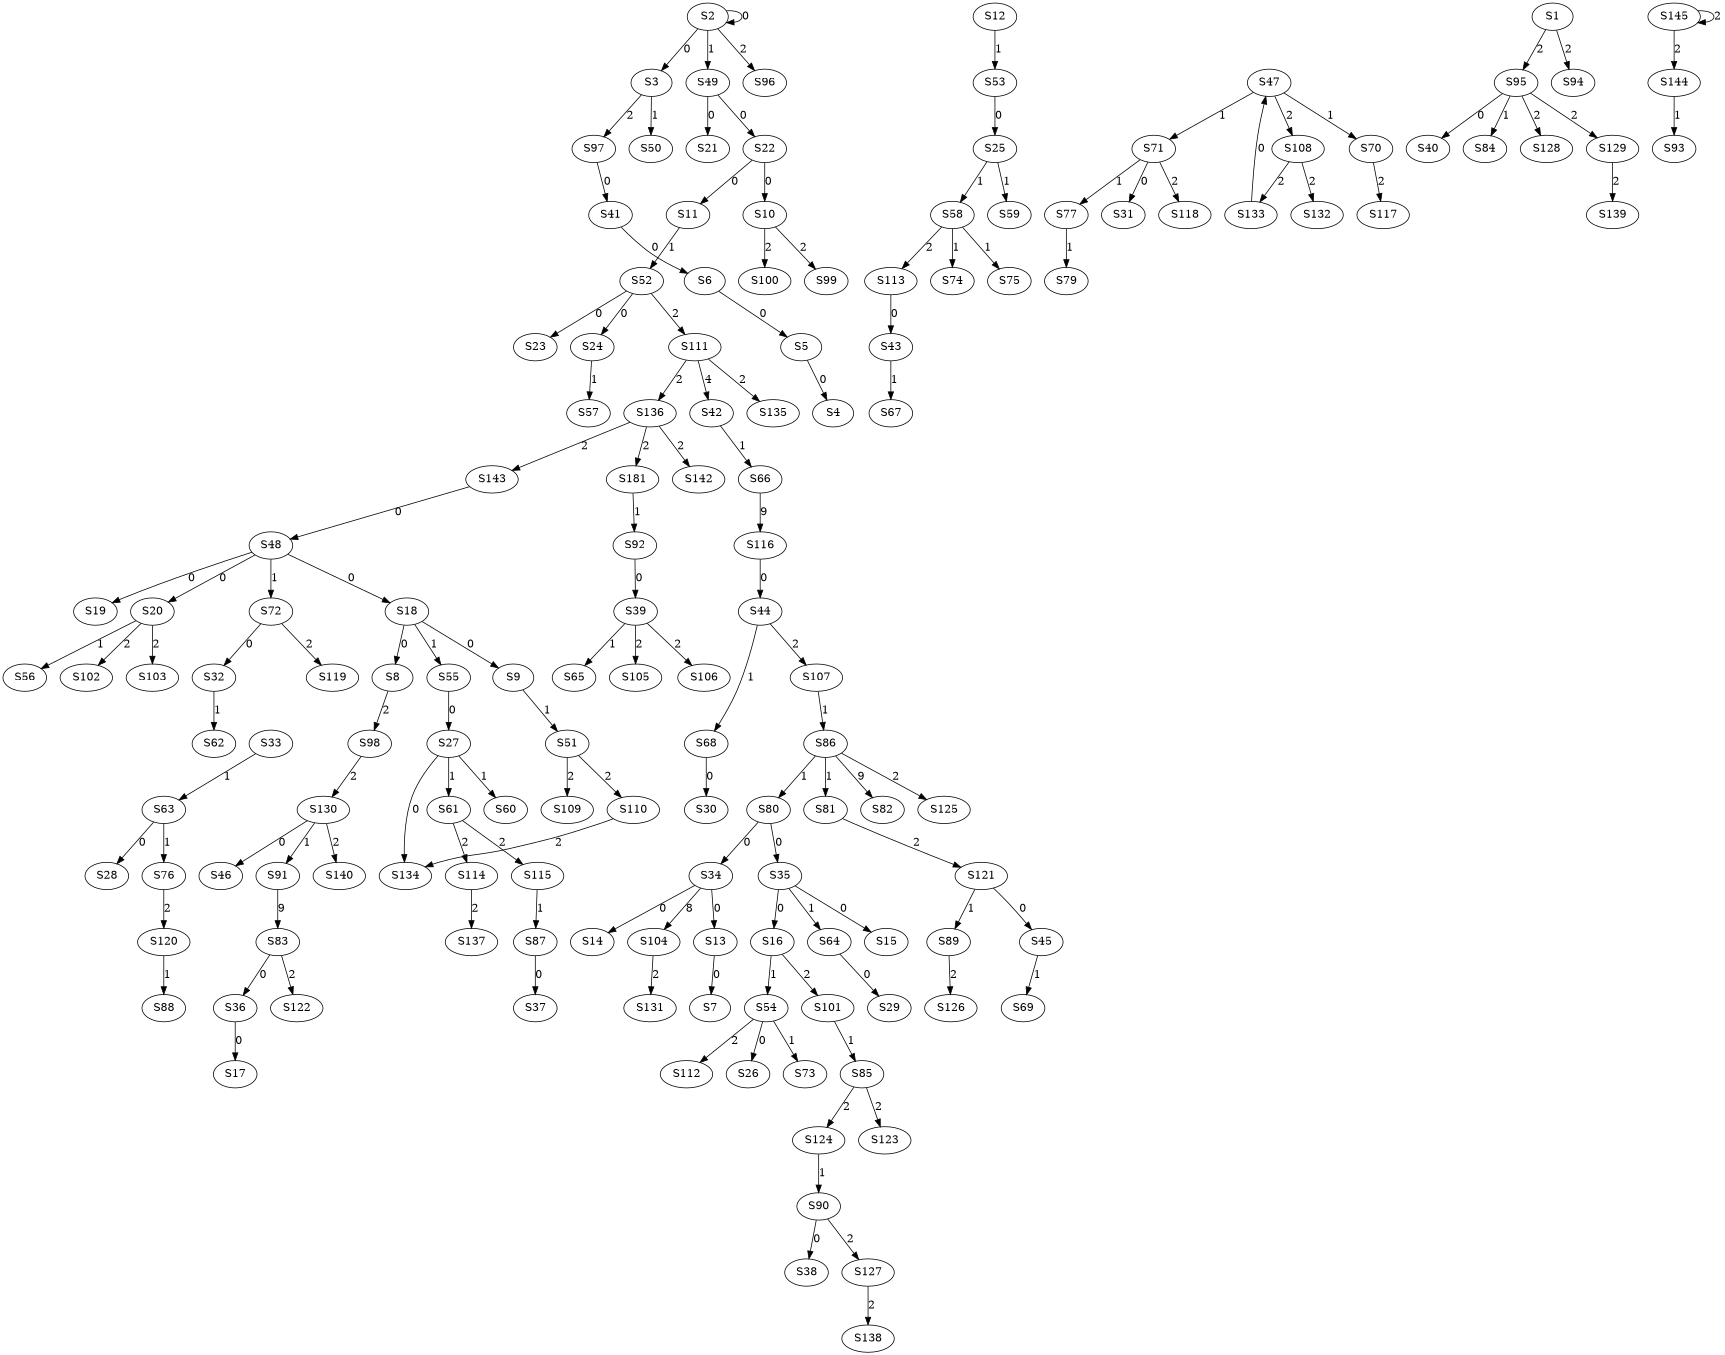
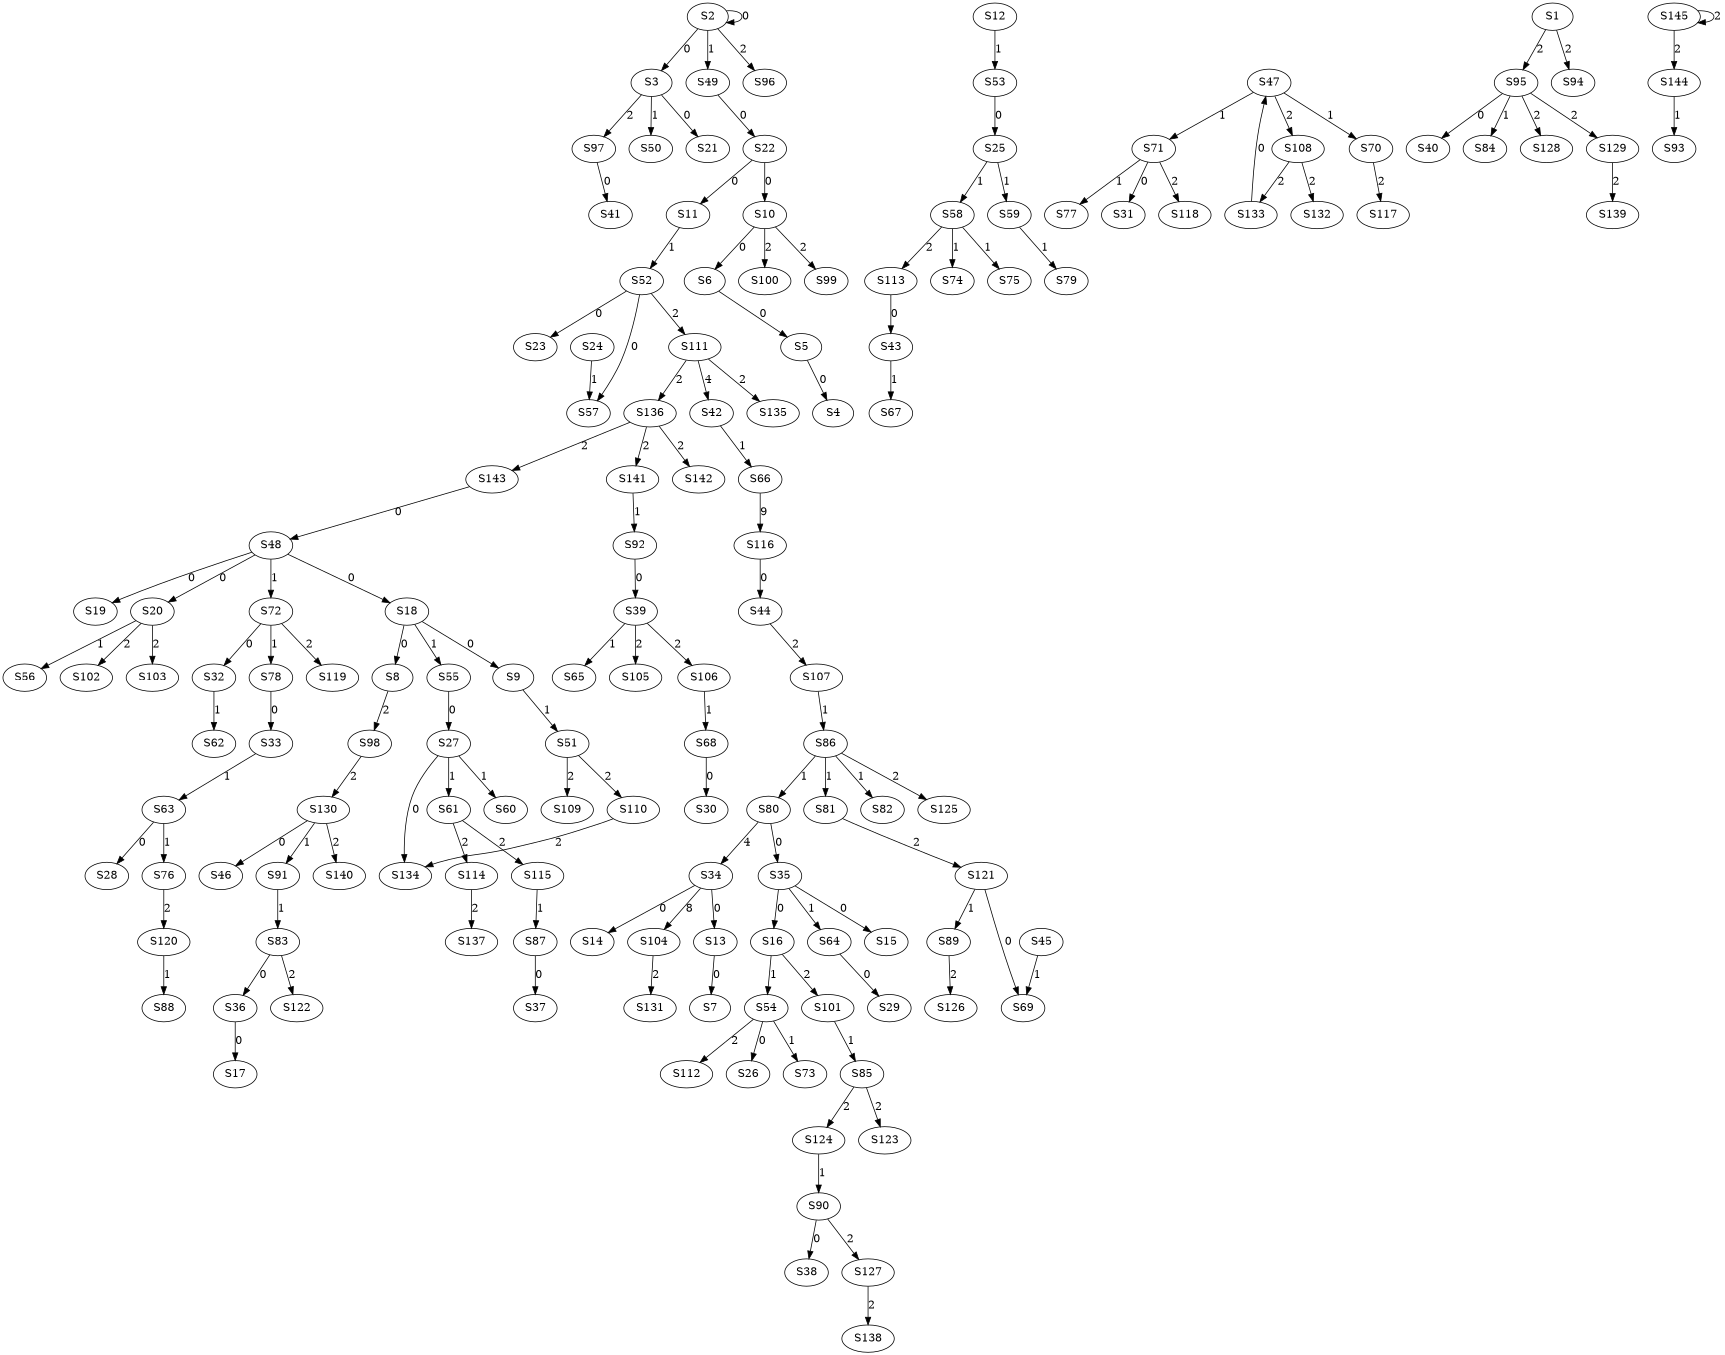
edge "S49" -> "S21": now "S3" -> "S21"
edge "S77" -> "S79": now "S59" -> "S79"
edge "S41" -> "S6": now "S10" -> "S6"
edge "S52" -> "S24": now "S52" -> "S57"
node "S181": label "S181" -> "S141"
edge "S44" -> "S68": now "S106" -> "S68"
node "S78": added
edge "S86" -> "S82": label "9" -> "1"
edge "S80" -> "S34": label "0" -> "4"
edge "S121" -> "S45": now "S121" -> "S69"
edge "S91" -> "S83": label "9" -> "1"
